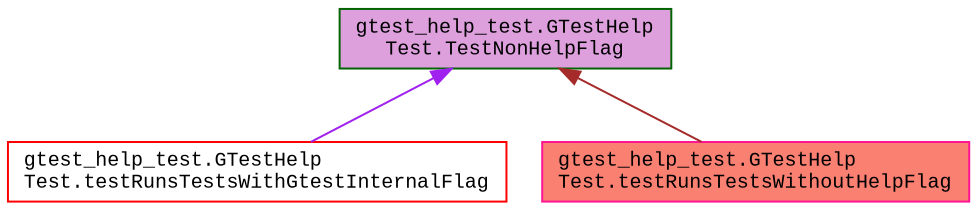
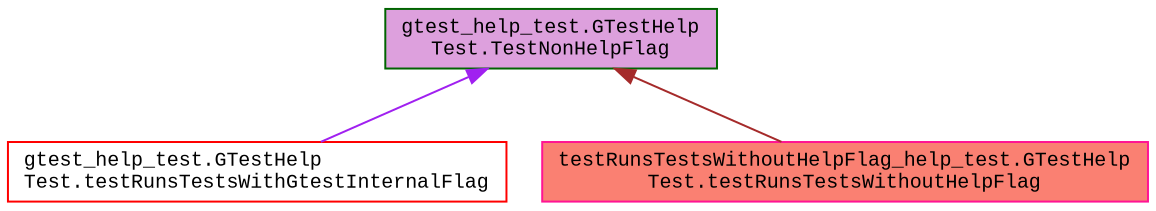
node "gtest_help_test.GTestHelp Test.testRunsTestsWithoutHelpFlag": label "gtest_help_test.GTestHelp Test.testRunsTestsWithoutHelpFlag" -> "testRunsTestsWithoutHelpFlag_help_test.GTestHelp Test.testRunsTestsWithoutHelpFlag"
